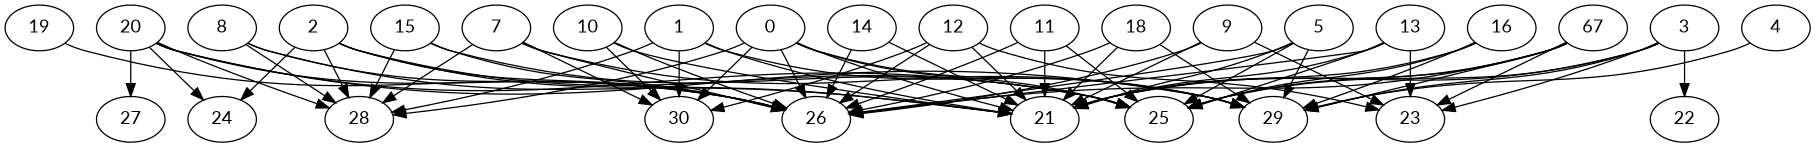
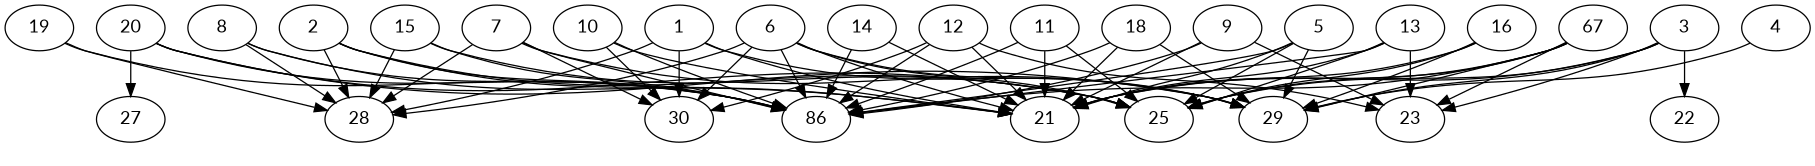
node "0": label "0" -> "6"
edge "20" -> "28": now "19" -> "28"
node "24": removed
node "26": label "26" -> "86"
